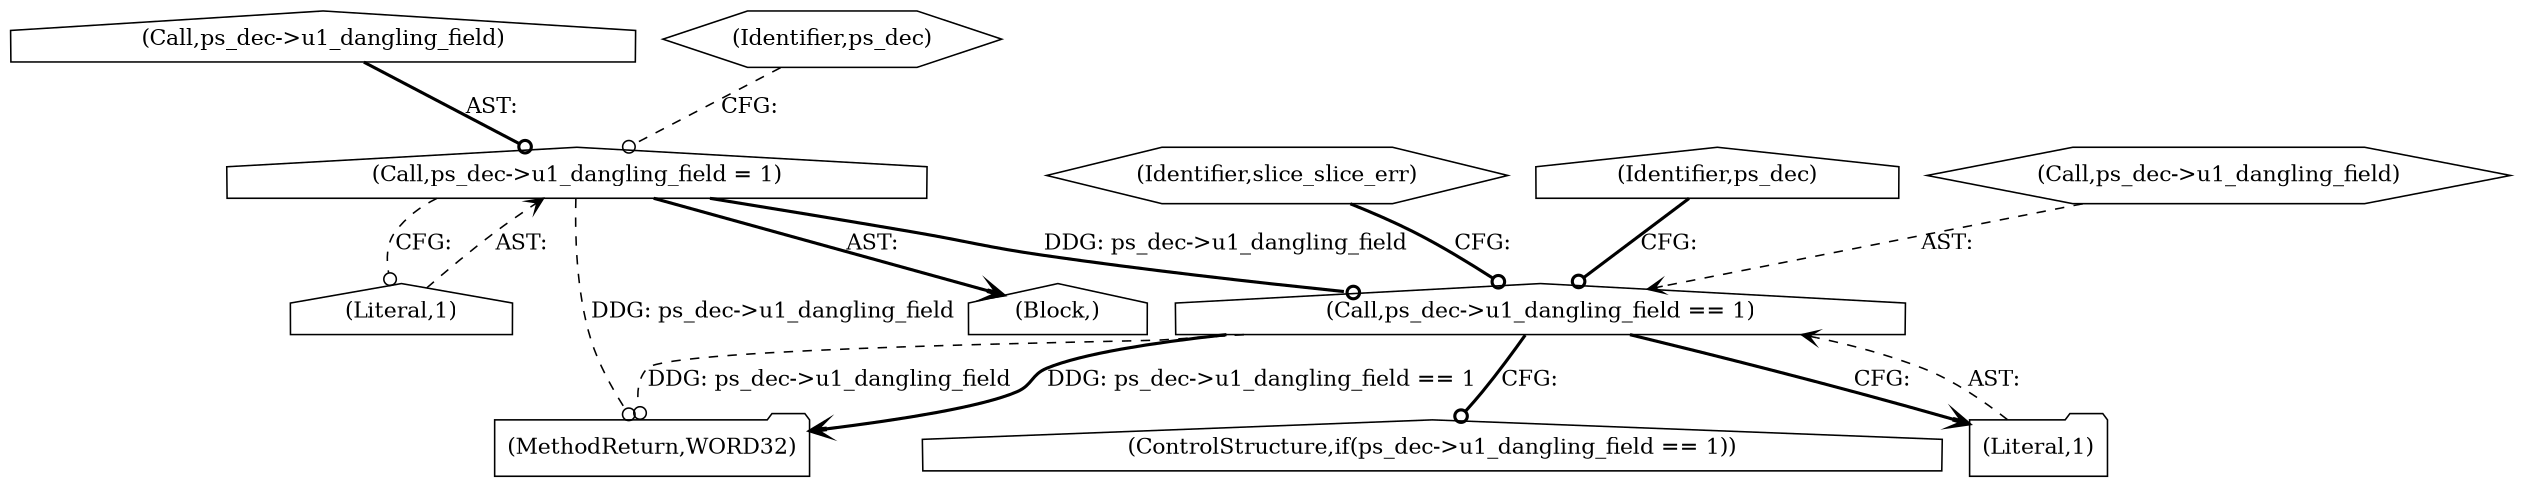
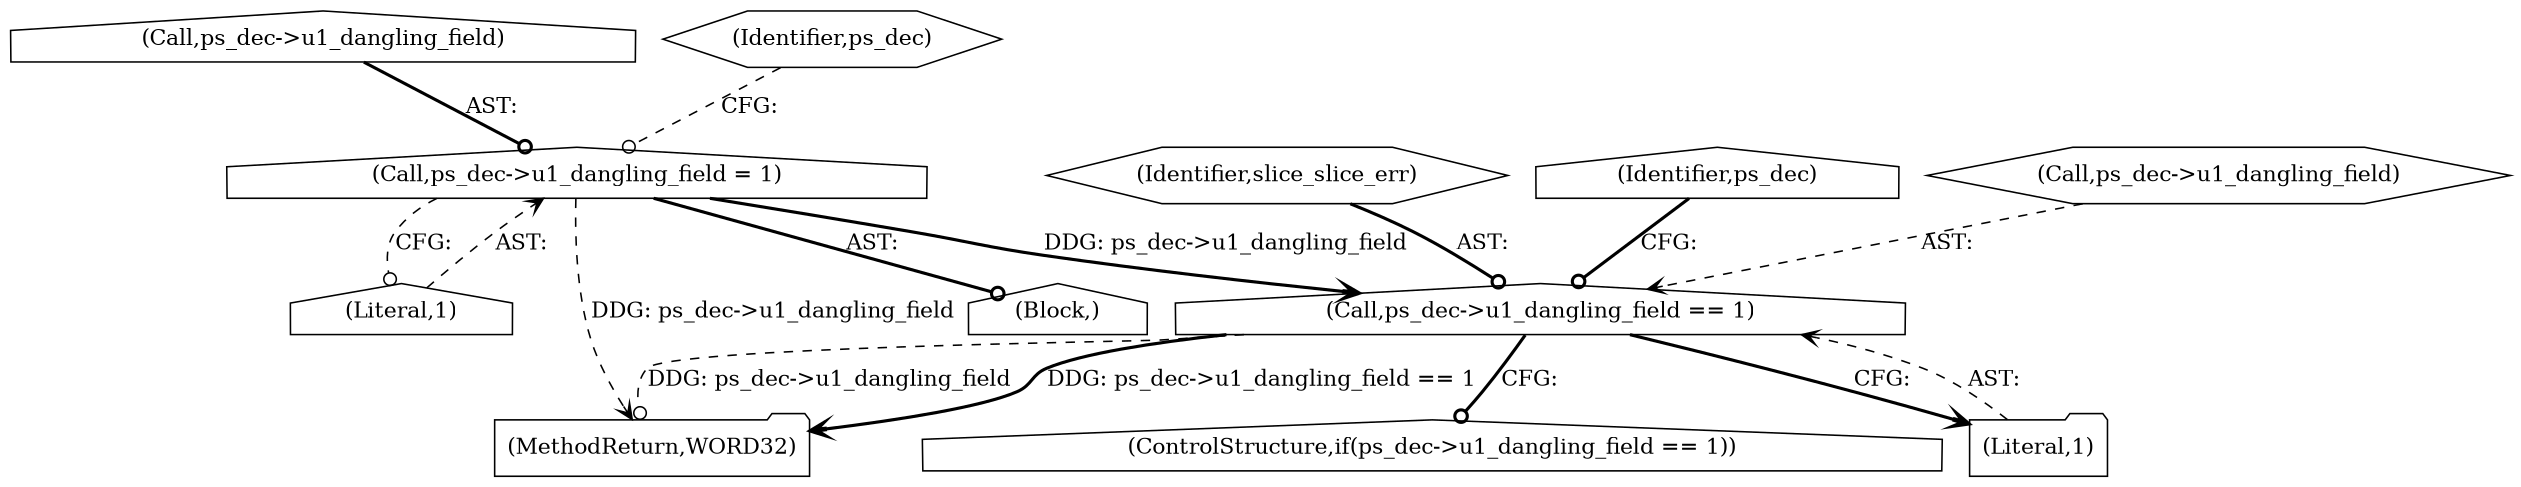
edge "(Identifier,slice_slice_err)" -> "(Call,ps_dec->u1_dangling_field == 1)": label "CFG: " -> "AST: "
edge "(Call,ps_dec->u1_dangling_field = 1)" -> "(Block,)": arrowhead vee -> odot
edge "(Call,ps_dec->u1_dangling_field = 1)" -> "(Call,ps_dec->u1_dangling_field == 1)": arrowhead odot -> vee
edge "(Call,ps_dec->u1_dangling_field = 1)" -> "(MethodReturn,WORD32)": arrowhead odot -> vee
